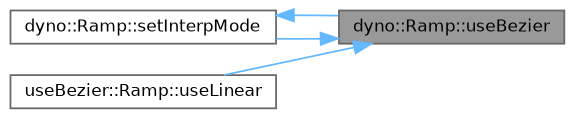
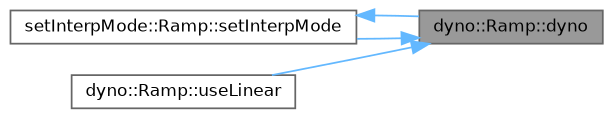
node "dyno::Ramp::setInterpMode": label "dyno::Ramp::setInterpMode" -> "setInterpMode::Ramp::setInterpMode"
node "dyno::Ramp::useBezier": label "dyno::Ramp::useBezier" -> "dyno::Ramp::dyno"
node "useBezier::Ramp::useLinear": label "useBezier::Ramp::useLinear" -> "dyno::Ramp::useLinear"
